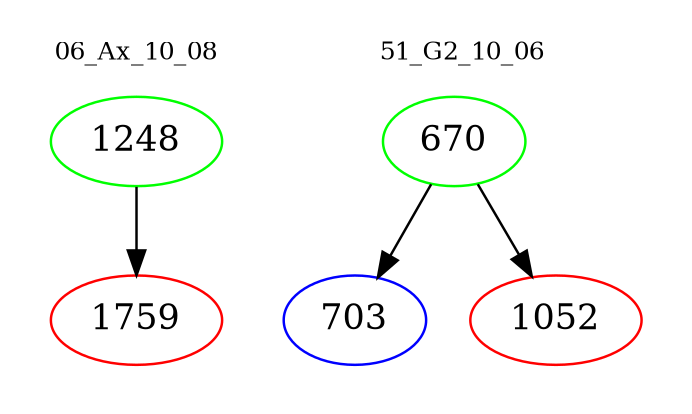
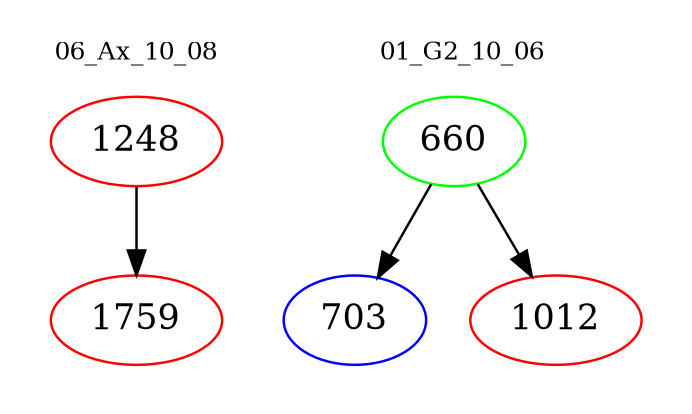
cluster "51_G2_10_06": label "51_G2_10_06" -> "01_G2_10_06"
node "1248": color green -> red
node "670": label "670" -> "660"
node "1052": label "1052" -> "1012"
